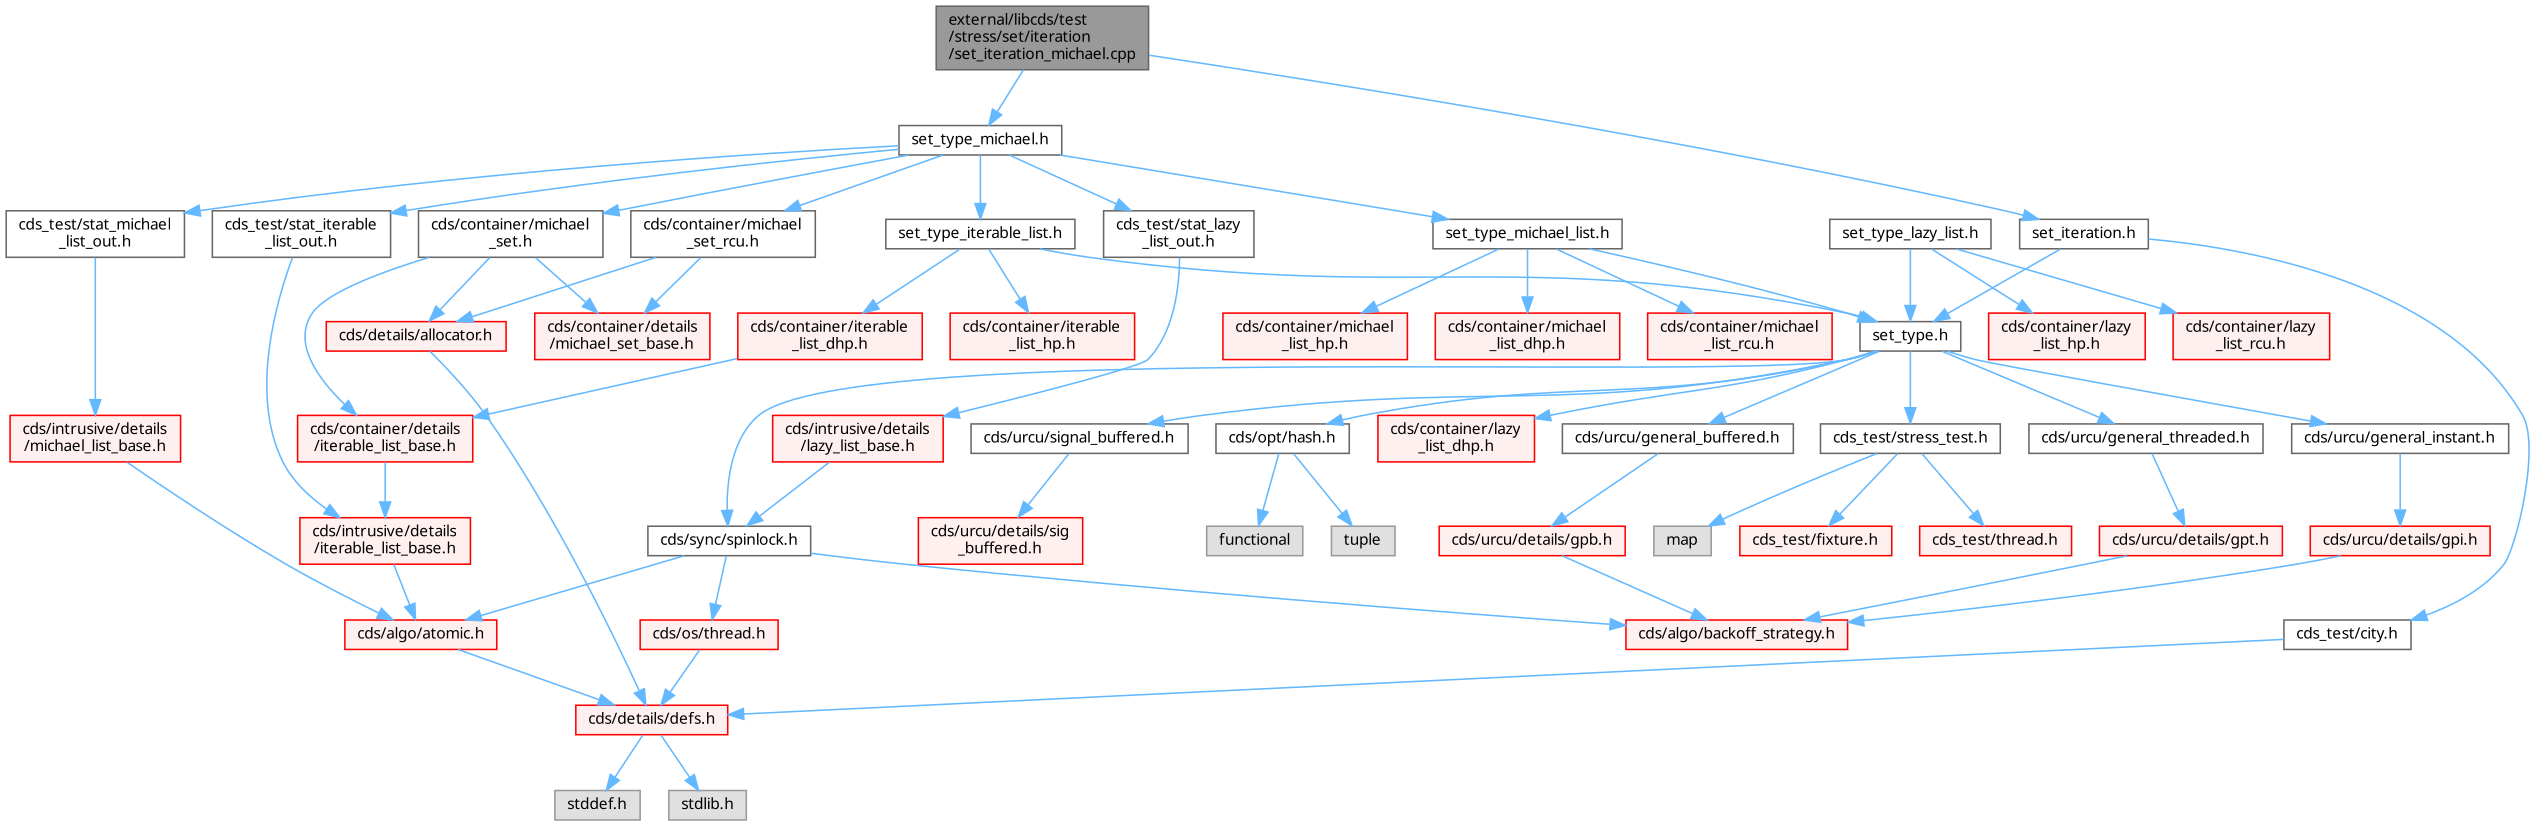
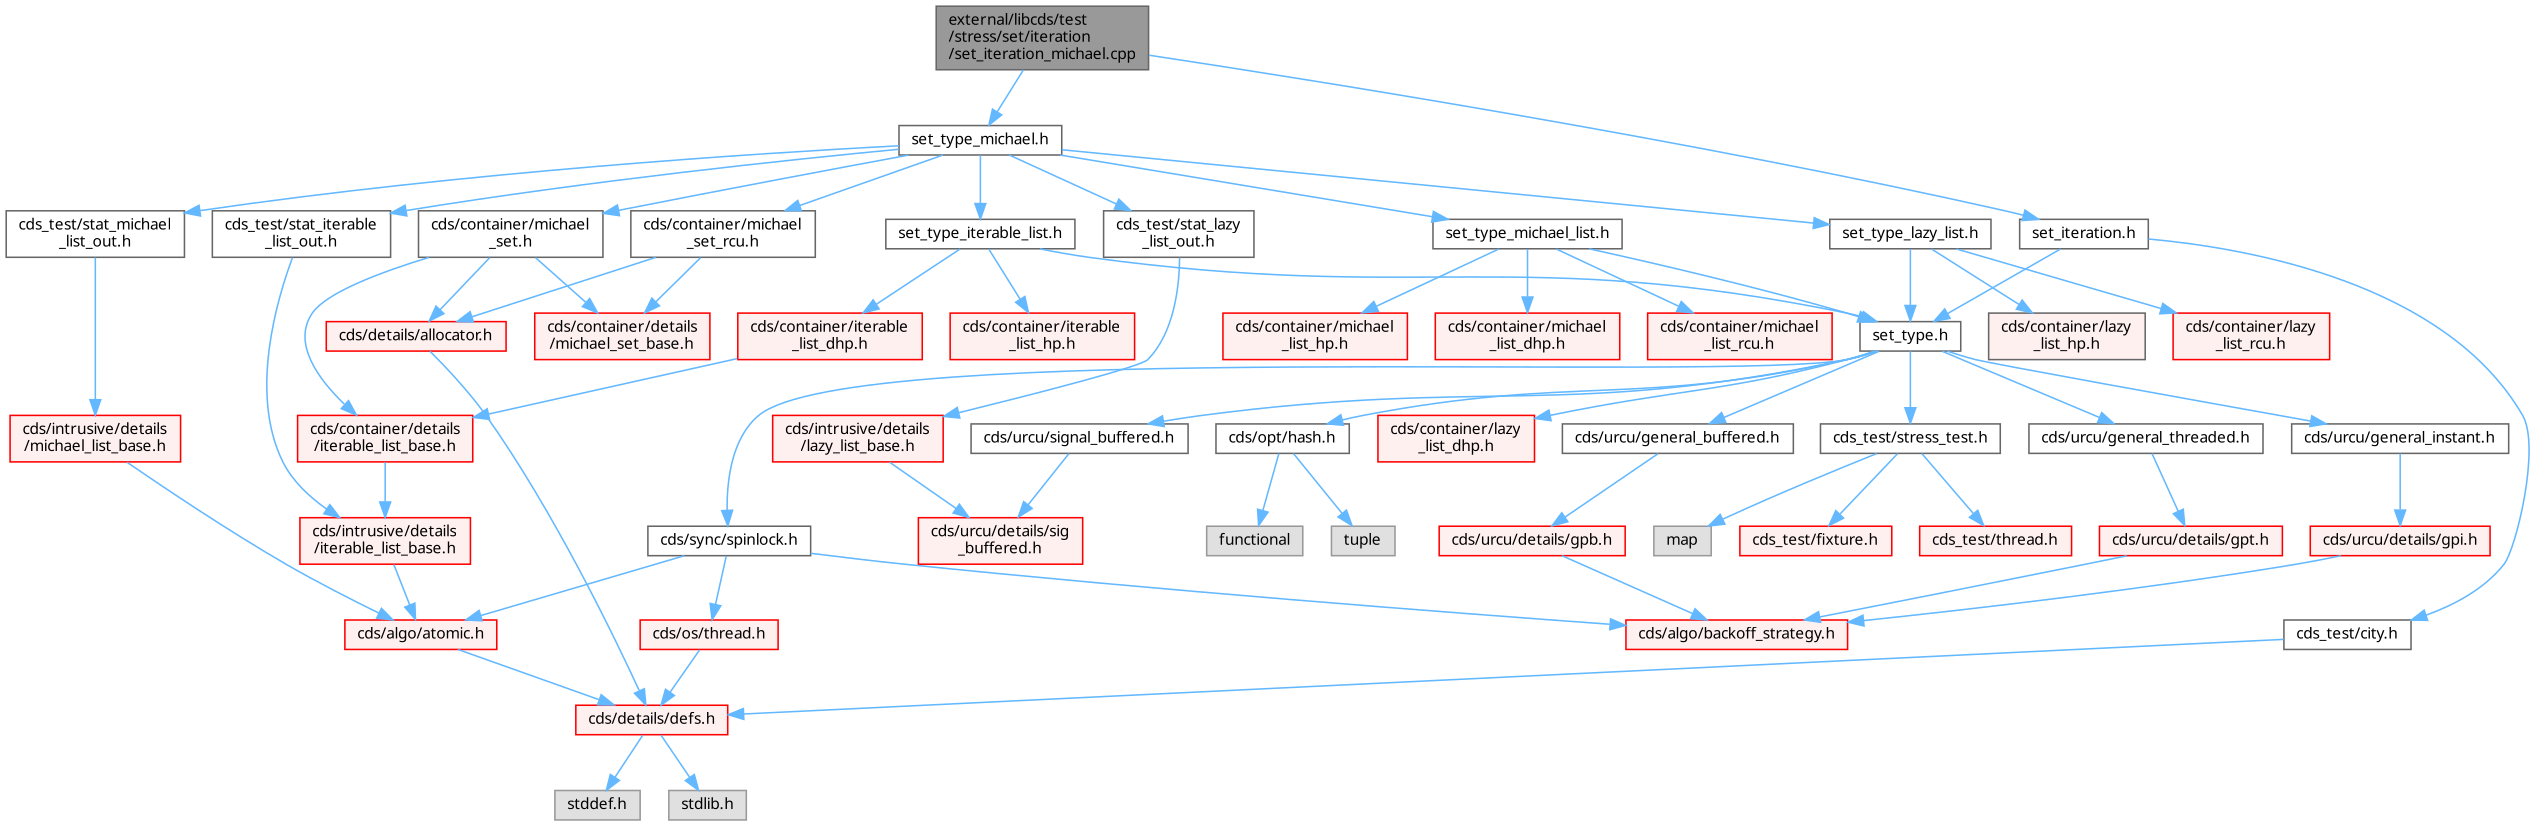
edge "set_type_michael.h" -> "set_type_lazy_list.h": added
node "cds/container/lazy _list_hp.h": color red -> grey40
edge "cds/intrusive/details /lazy_list_base.h" -> "cds/sync/spinlock.h": now "cds/intrusive/details /lazy_list_base.h" -> "cds/urcu/details/sig _buffered.h"
